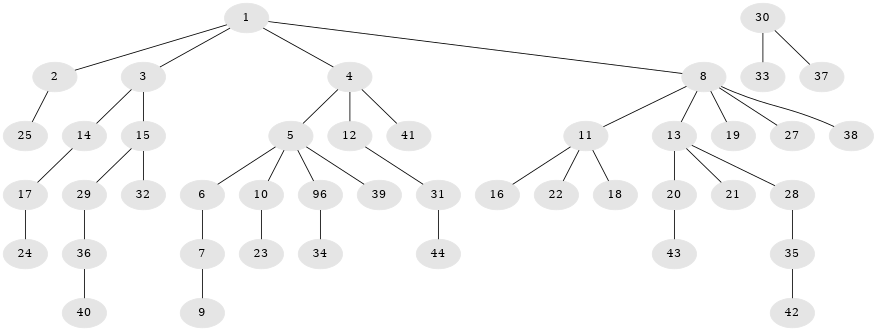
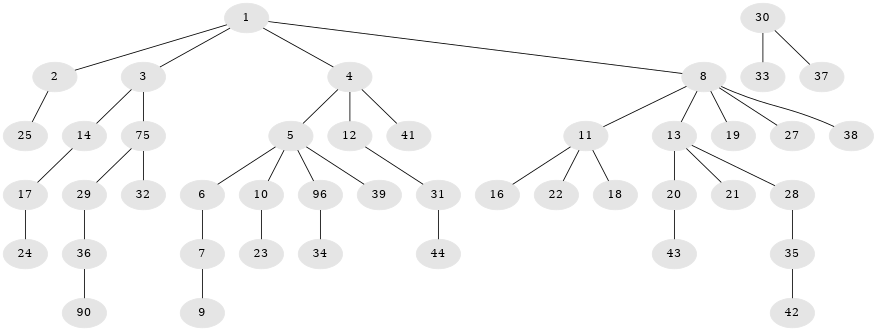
node "15": label "15" -> "75"
node "40": label "40" -> "90"
